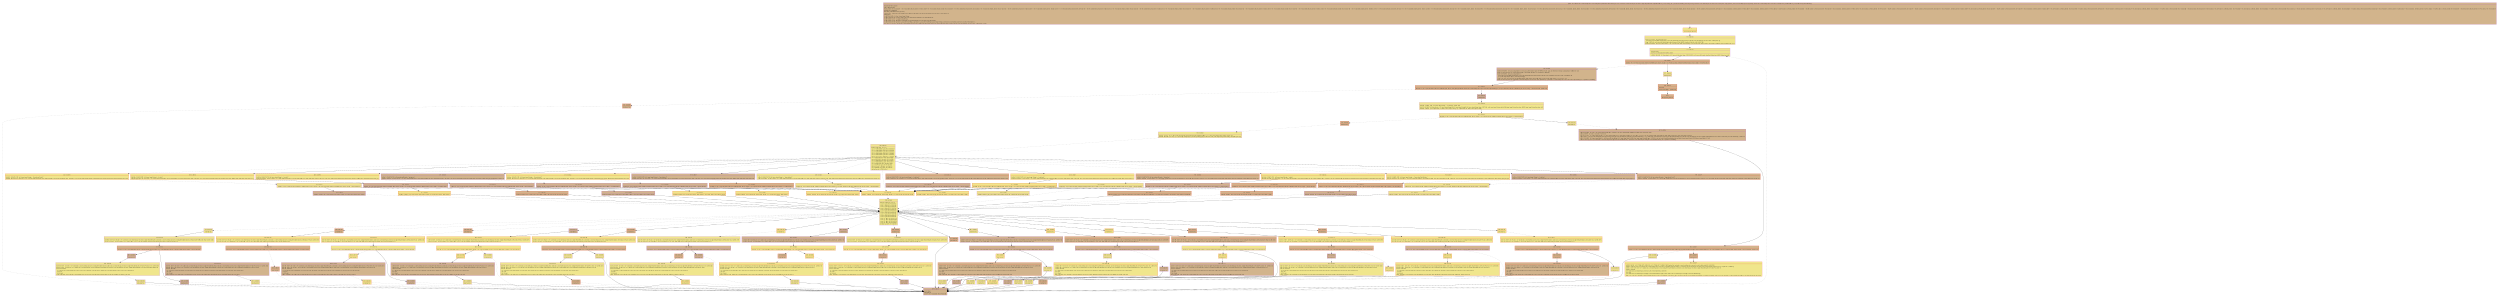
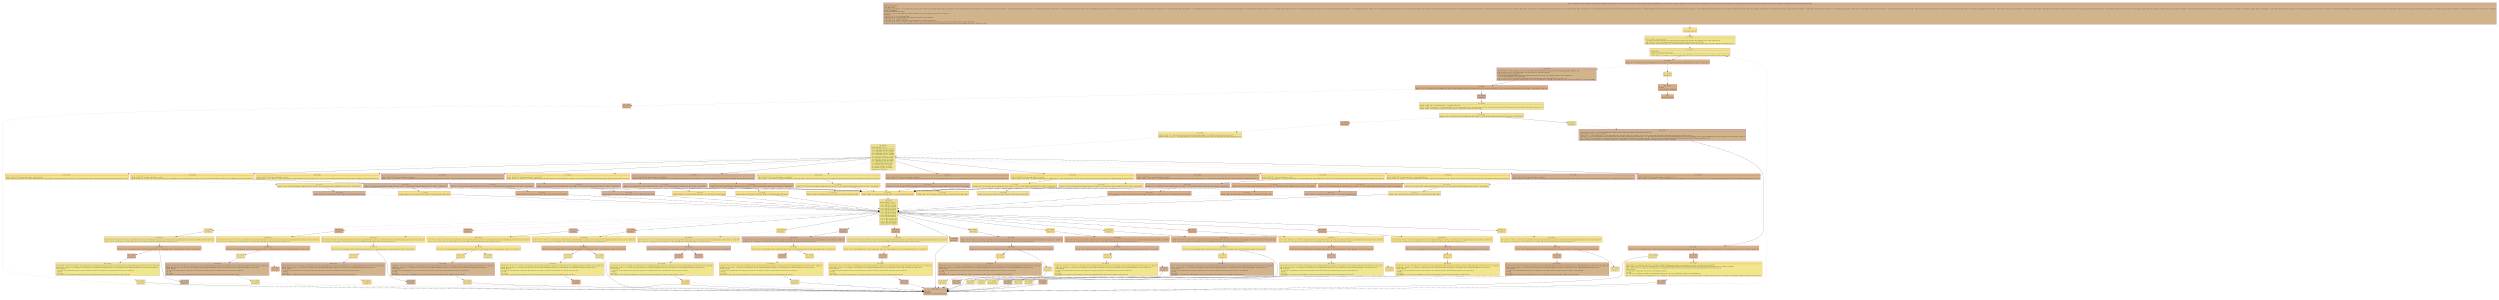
node "302: 0x0166": added
